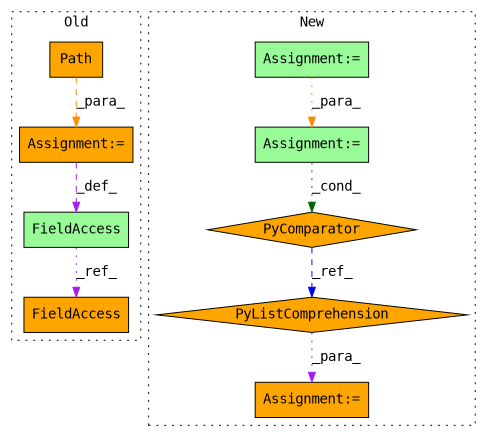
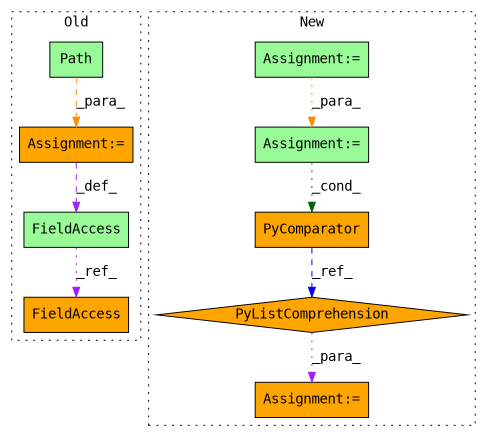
node "Path": fillcolor orange -> palegreen
node "PyComparator": shape diamond -> box
